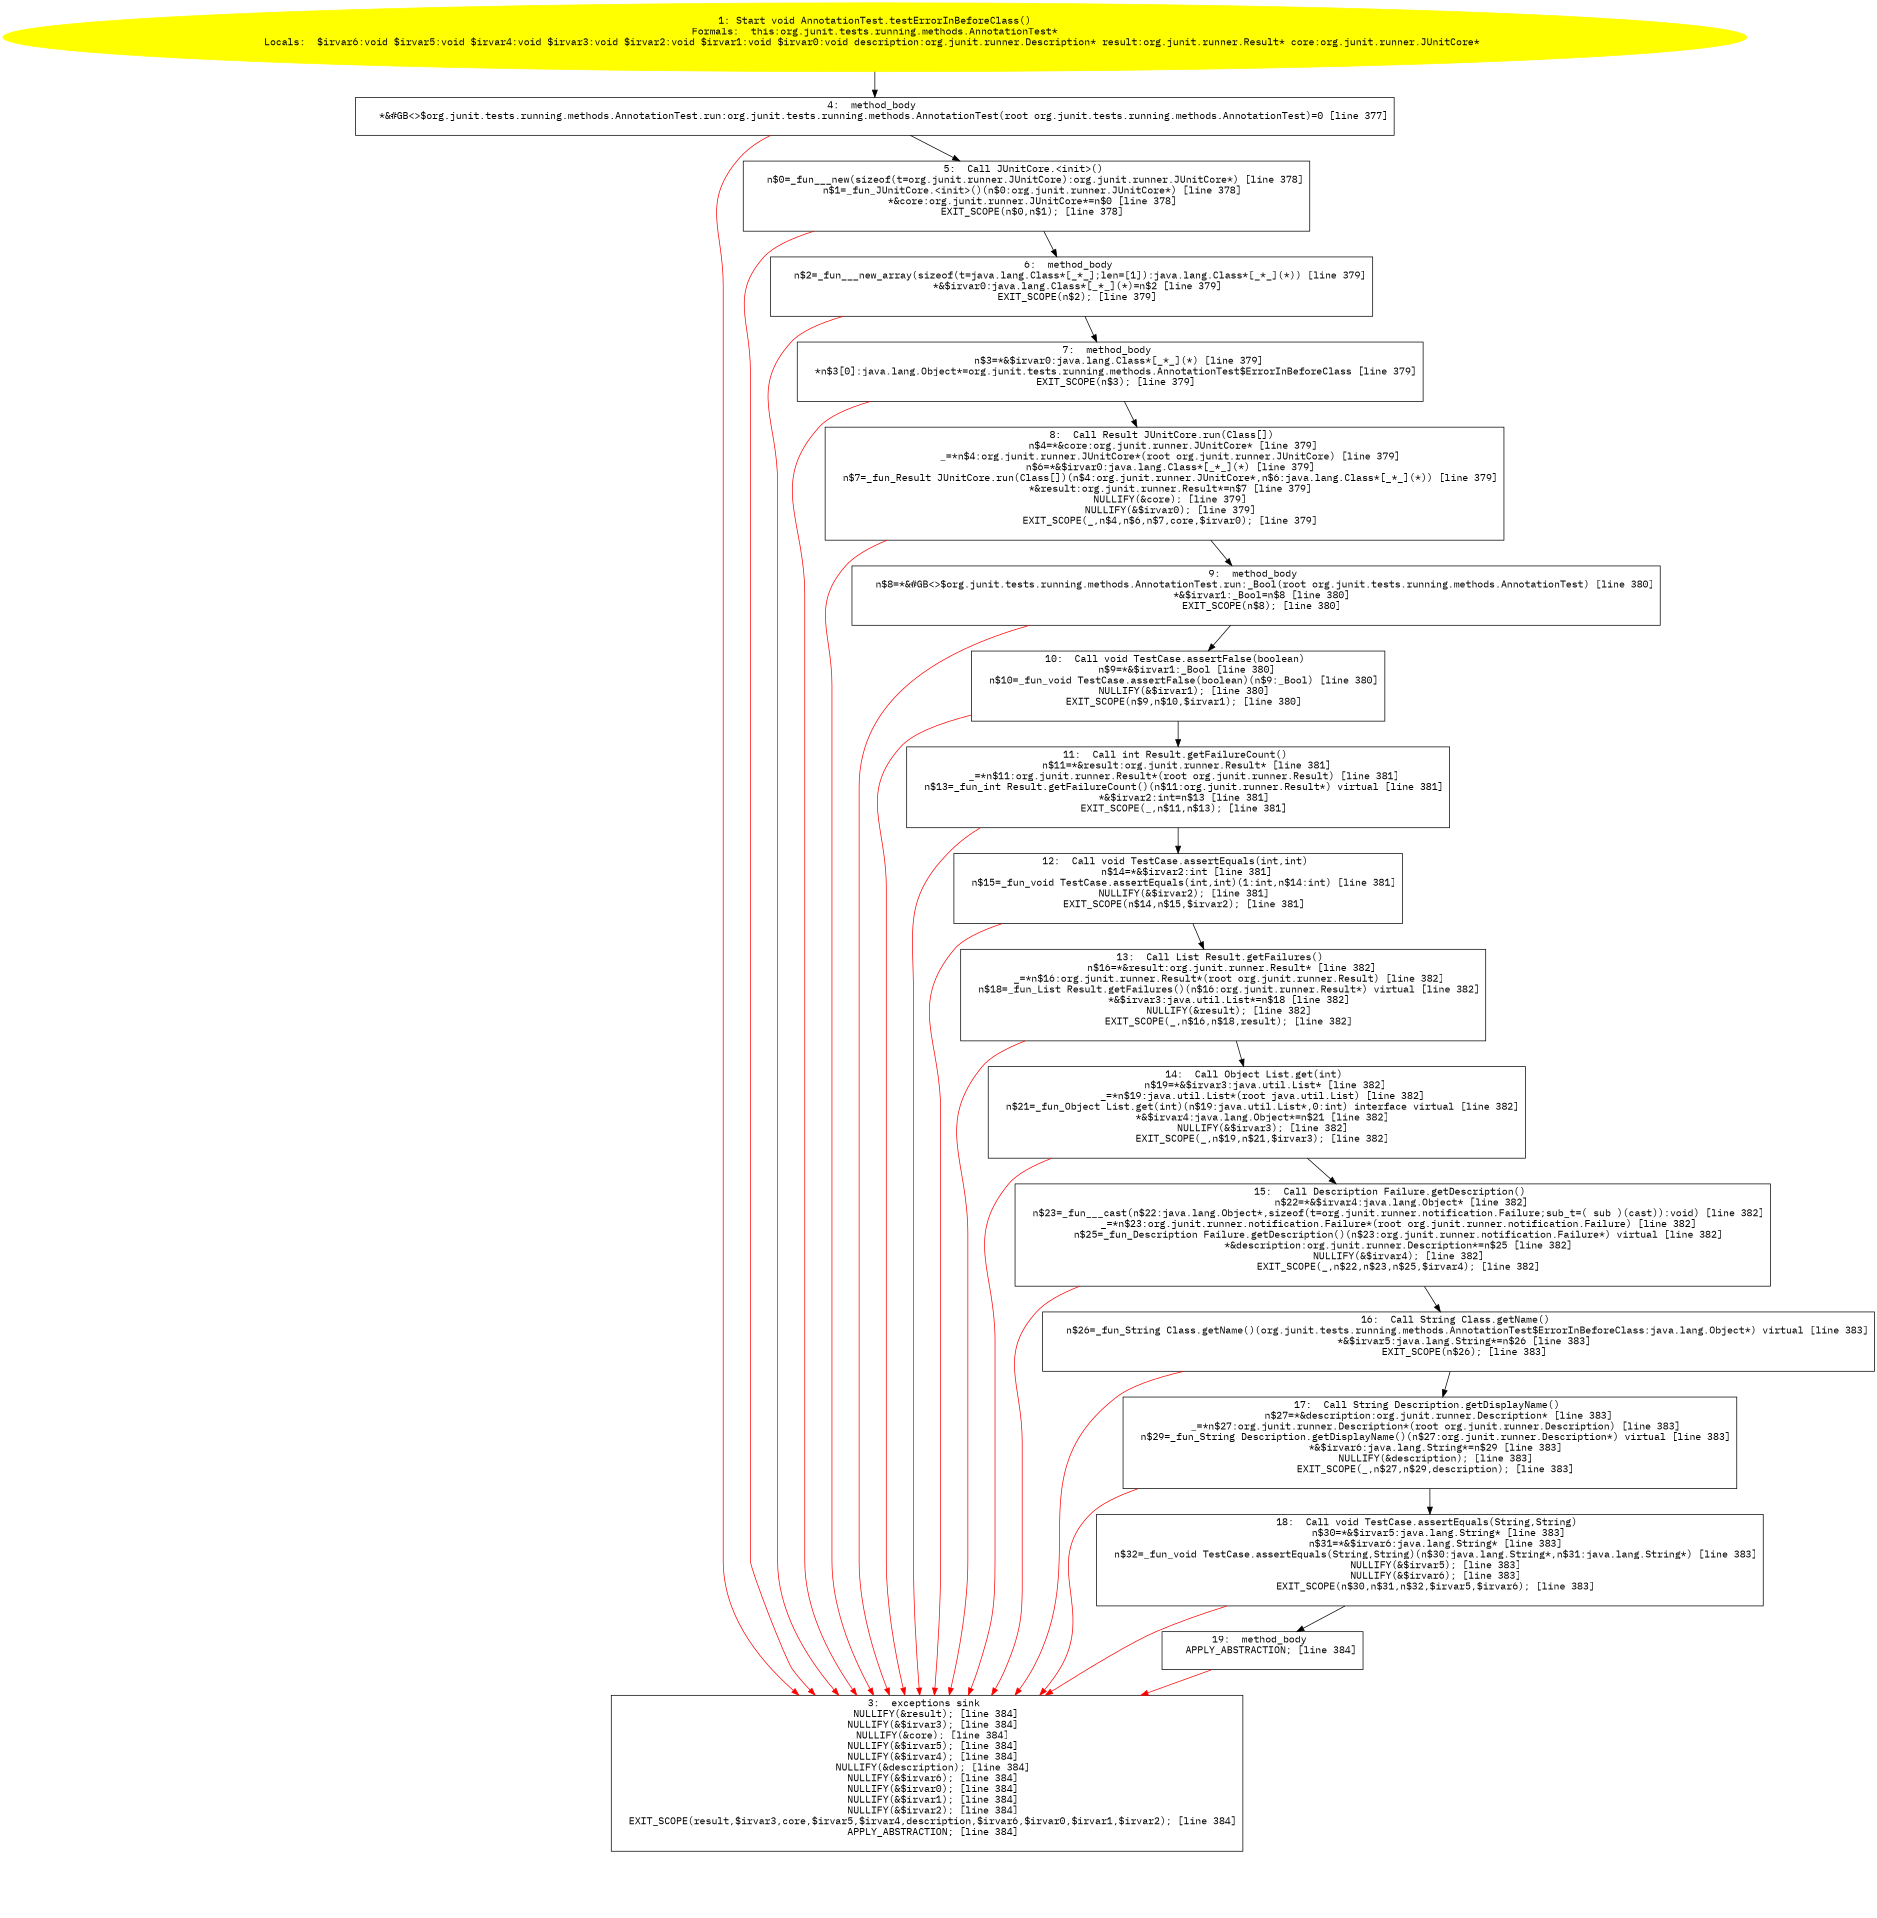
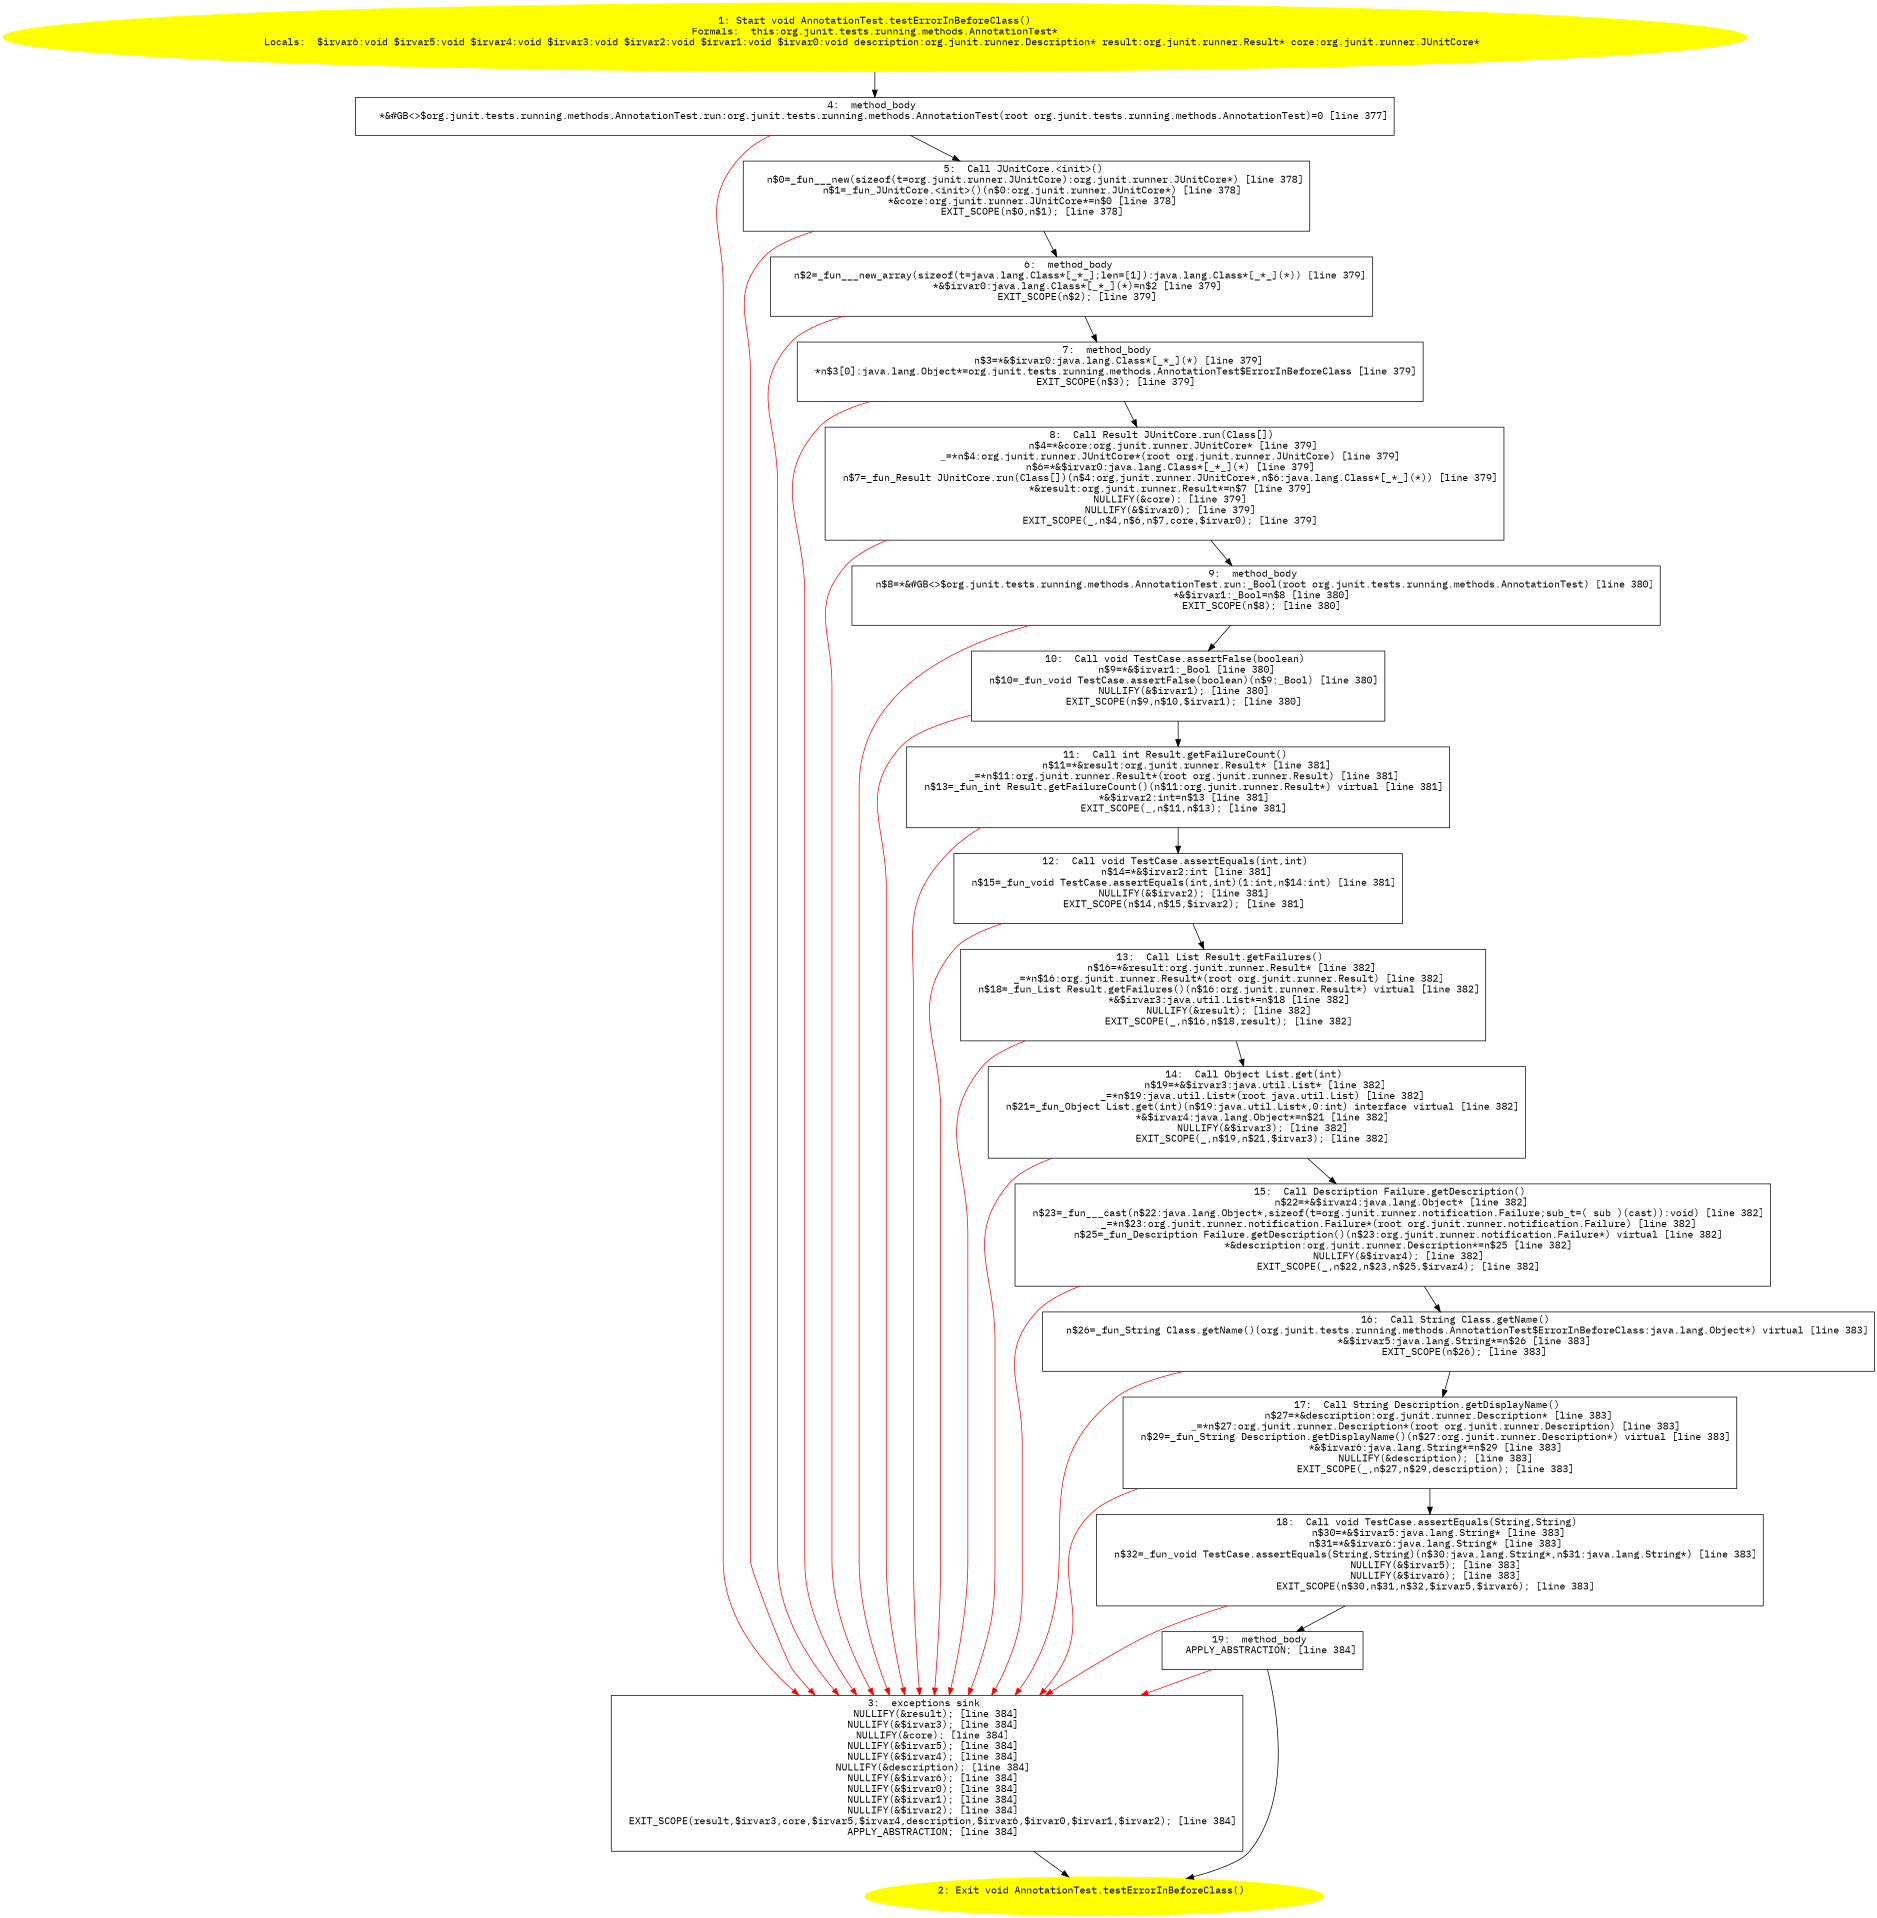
node "2: Exit void AnnotationTest.testErrorInBeforeClass()": added
